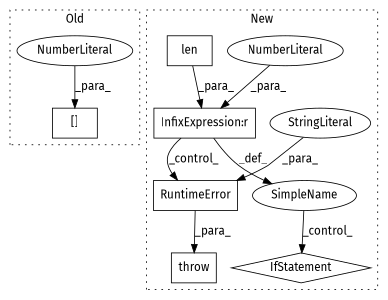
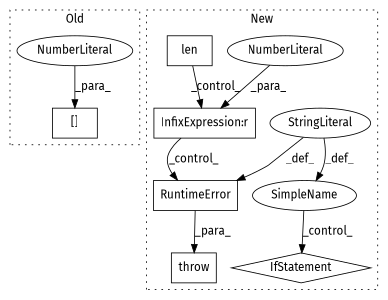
edge "len" -> "InfixExpression:r": label "_para_" -> "_control_"
edge "StringLiteral" -> "RuntimeError": label "_para_" -> "_def_"
edge "InfixExpression:r" -> "SimpleName": now "StringLiteral" -> "SimpleName"
